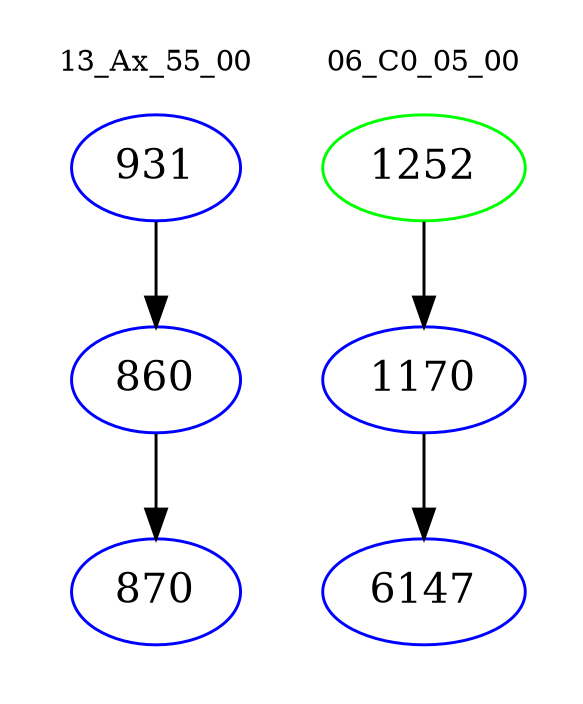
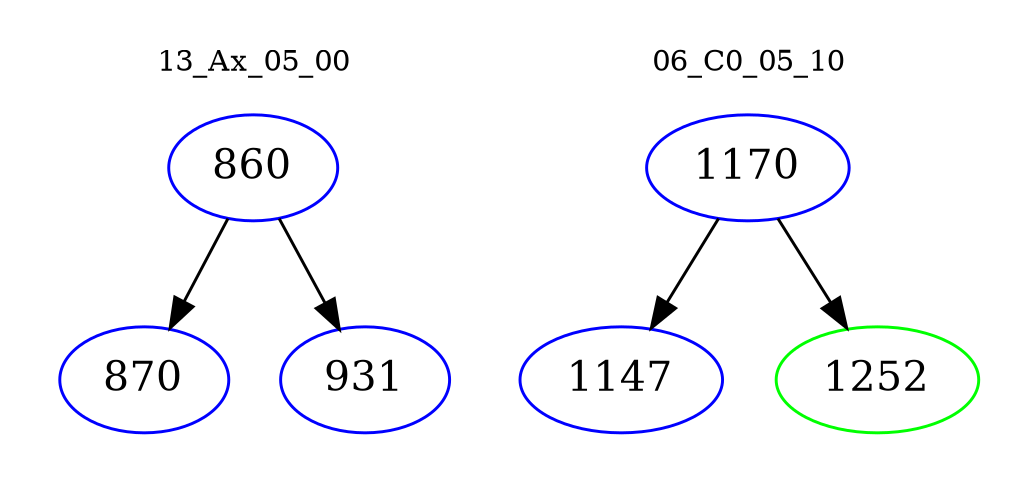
cluster "13_Ax_55_00": label "13_Ax_55_00" -> "13_Ax_05_00"
cluster "06_C0_05_00": label "06_C0_05_00" -> "06_C0_05_10"
edge "931" -> "860": reversed
edge "1252" -> "1170": reversed
node "6147": label "6147" -> "1147"
